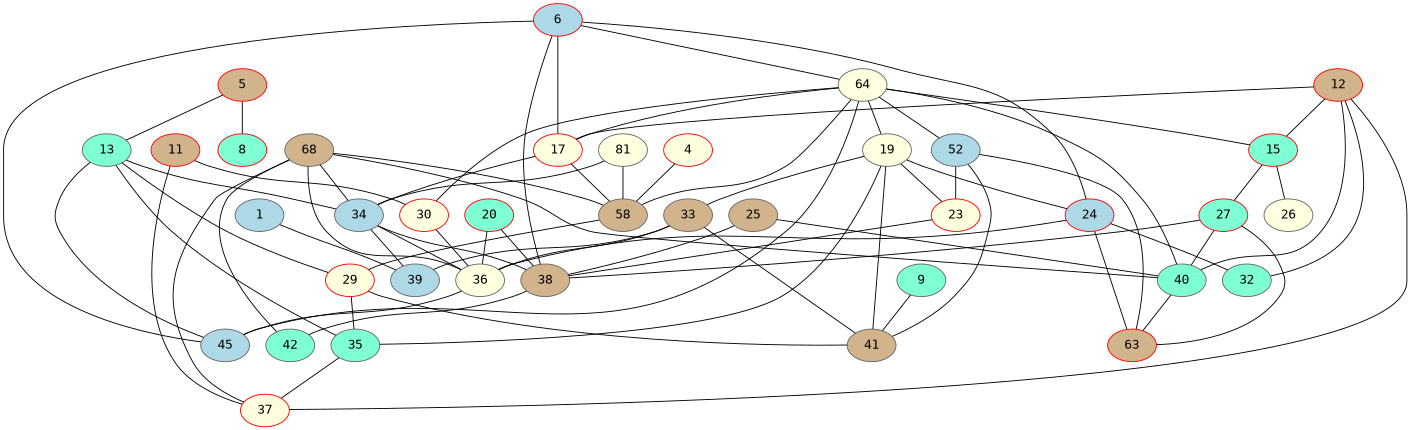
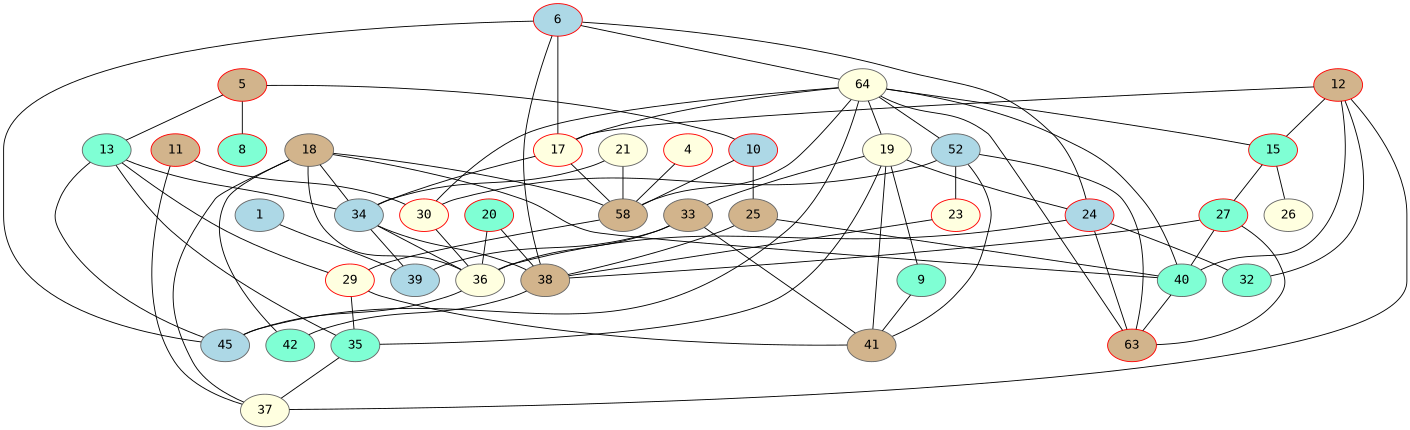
node "68": label "68" -> "18"
node "81": label "81" -> "21"
node "10": added
edge "52" -- "30": added
edge "19" -- "23": now "19" -- "9"
edge "64" -- "63": added
node "37": color red -> gray40
